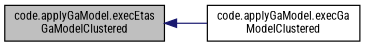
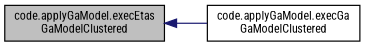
node "code.applyGaModel.execGa ModelClustered": label "code.applyGaModel.execGa ModelClustered" -> "code.applyGaModel.execGa GaModelClustered"
